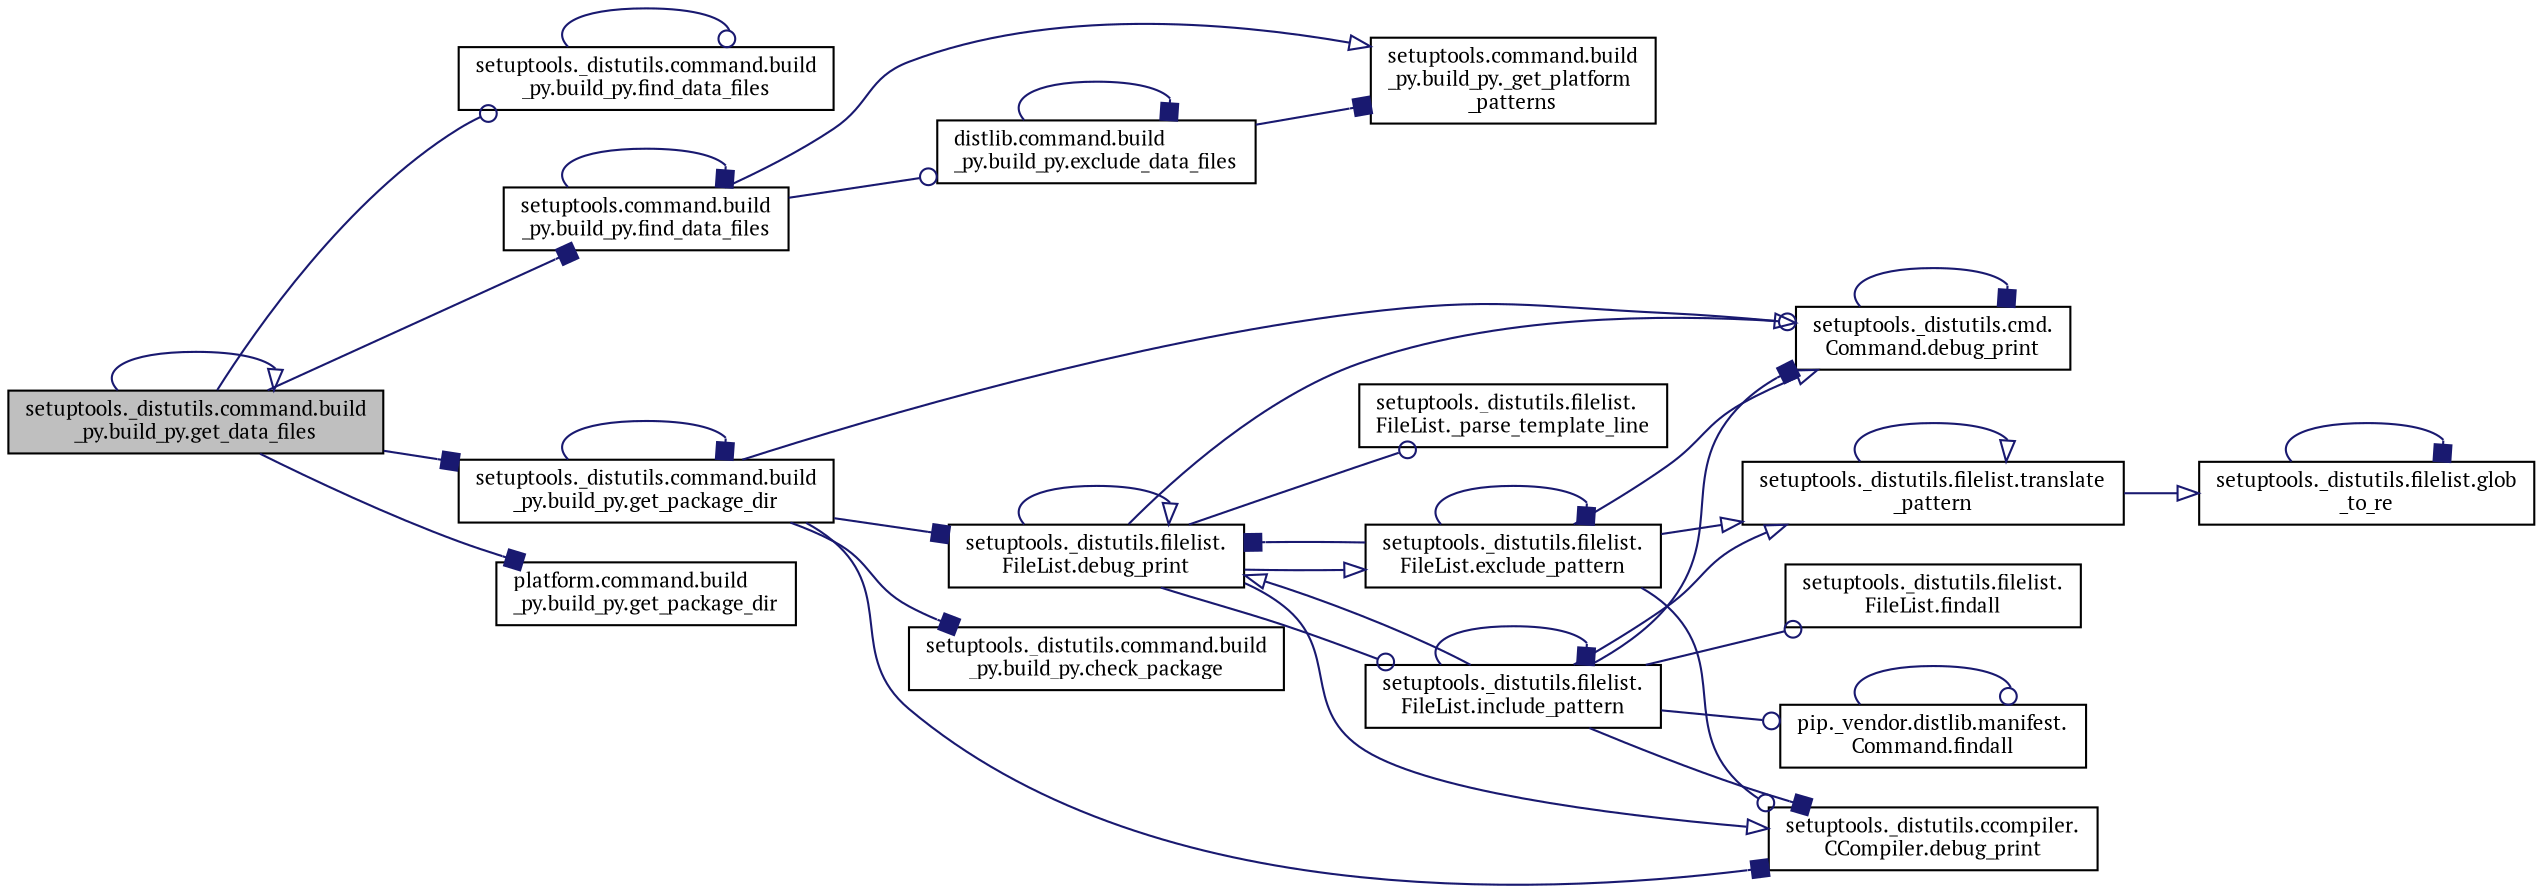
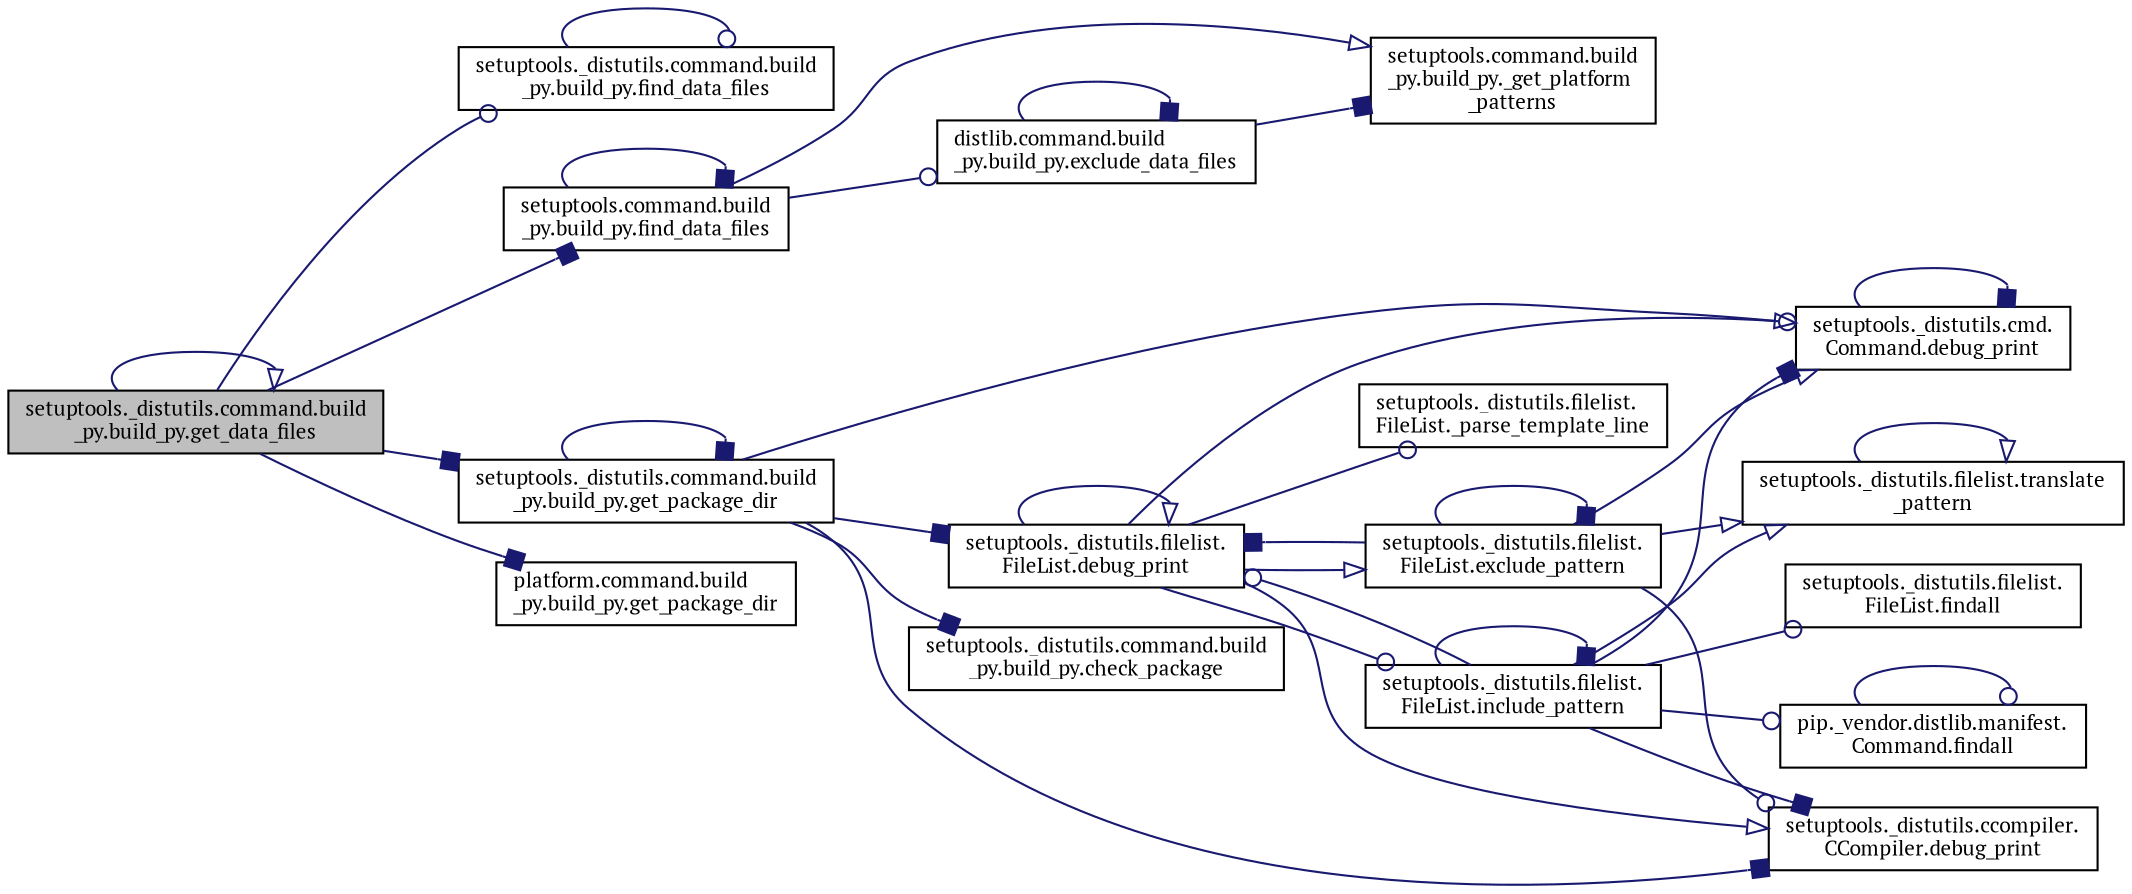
node "setuptools._distutils.filelist.glob _to_re": removed
edge "setuptools._distutils.filelist. FileList.include_pattern" -> "setuptools._distutils.filelist. FileList.debug_print": arrowhead onormal -> odot
